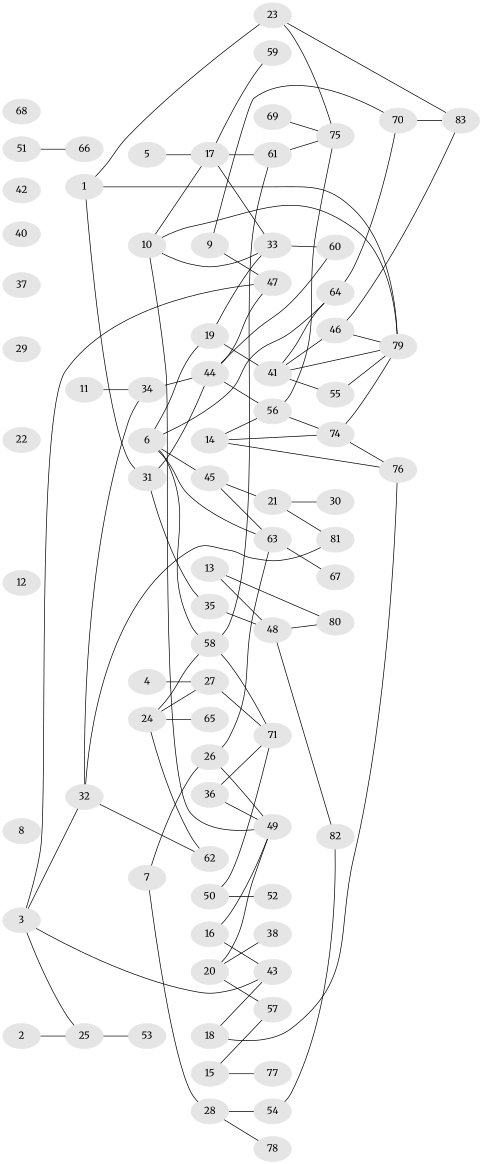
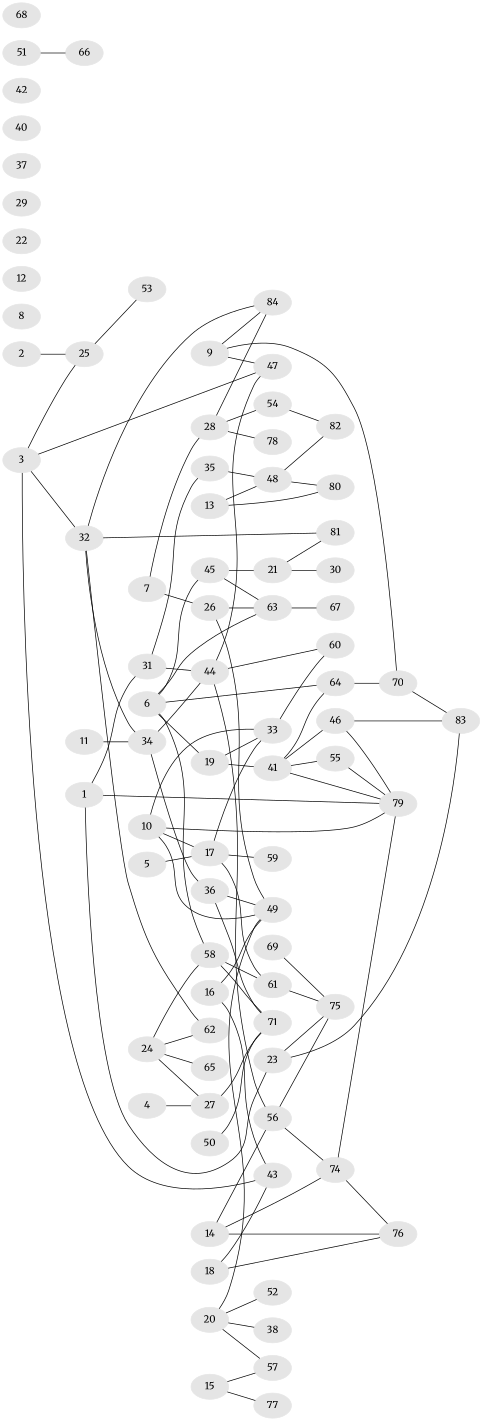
node "84": added
edge "34" -- "36": added
edge "50" -- "52": now "20" -- "52"
